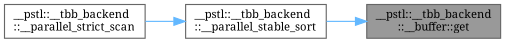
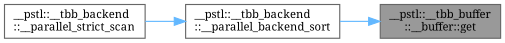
node "__pstl::__tbb_backend ::__parallel_stable_sort": label "__pstl::__tbb_backend ::__parallel_stable_sort" -> "__pstl::__tbb_backend ::__parallel_backend_sort"
node "__pstl::__tbb_backend ::__buffer::get": label "__pstl::__tbb_backend ::__buffer::get" -> "__pstl::__tbb_buffer ::__buffer::get"
